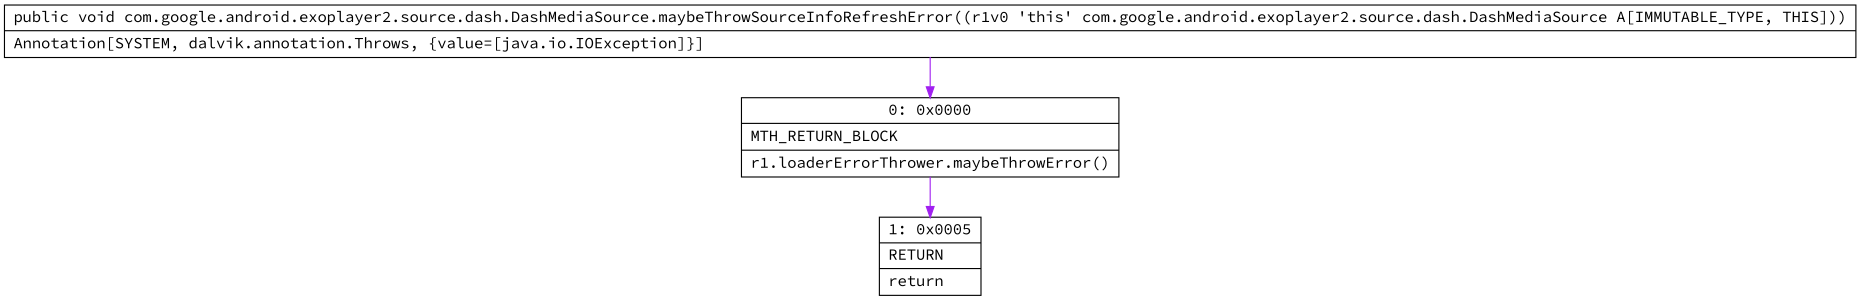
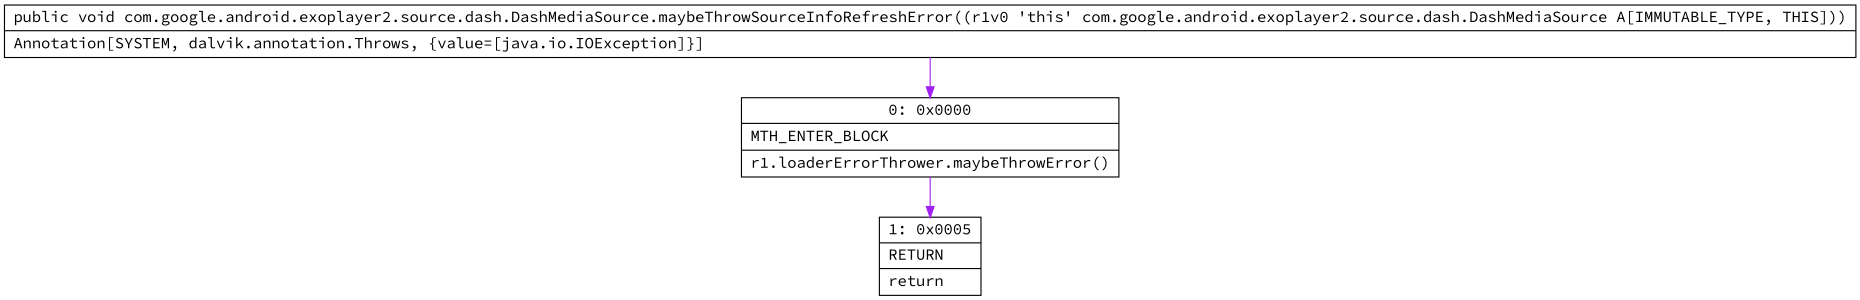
node "0: 0x0000": text "MTH_RETURN_BLOCK" -> "MTH_ENTER_BLOCK"
